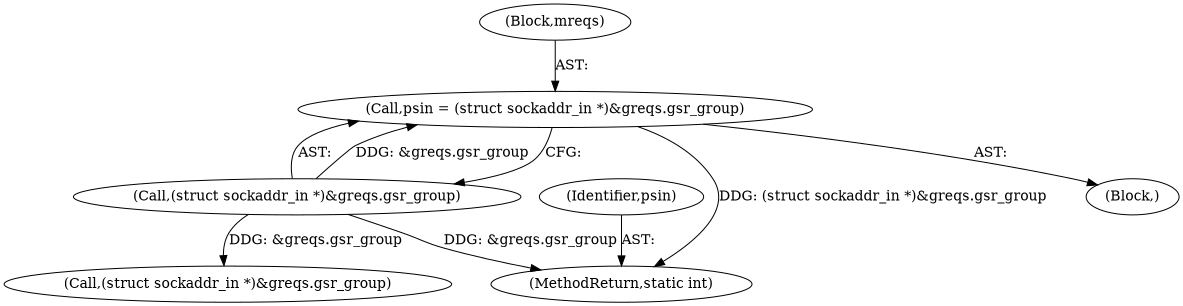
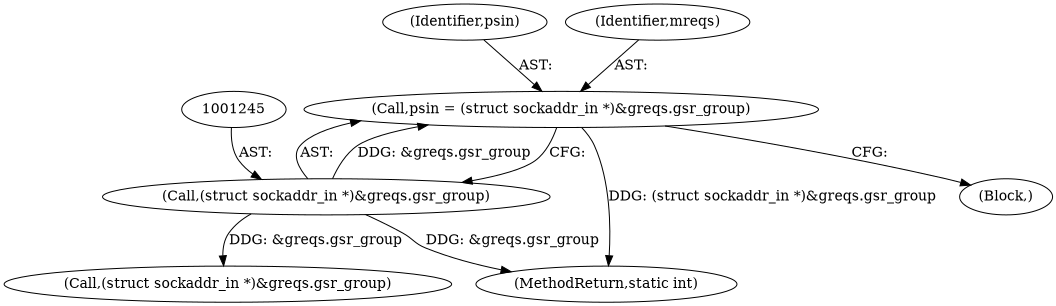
node "(Block,mreqs)": label "(Block,mreqs)" -> "(Identifier,mreqs)"
node "1001245": added
edge "(Call,psin = (struct sockaddr_in *)&greqs.gsr_group)" -> "(Block,)": label "AST: " -> "CFG: "
edge "(Identifier,psin)" -> "(MethodReturn,static int)": now "(Identifier,psin)" -> "(Call,psin = (struct sockaddr_in *)&greqs.gsr_group)"
